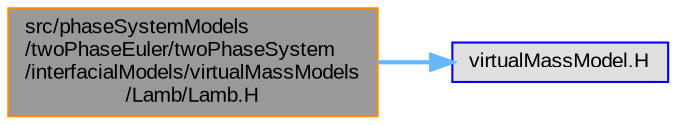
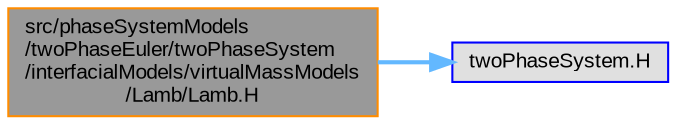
node "virtualMassModel.H": label "virtualMassModel.H" -> "twoPhaseSystem.H"
